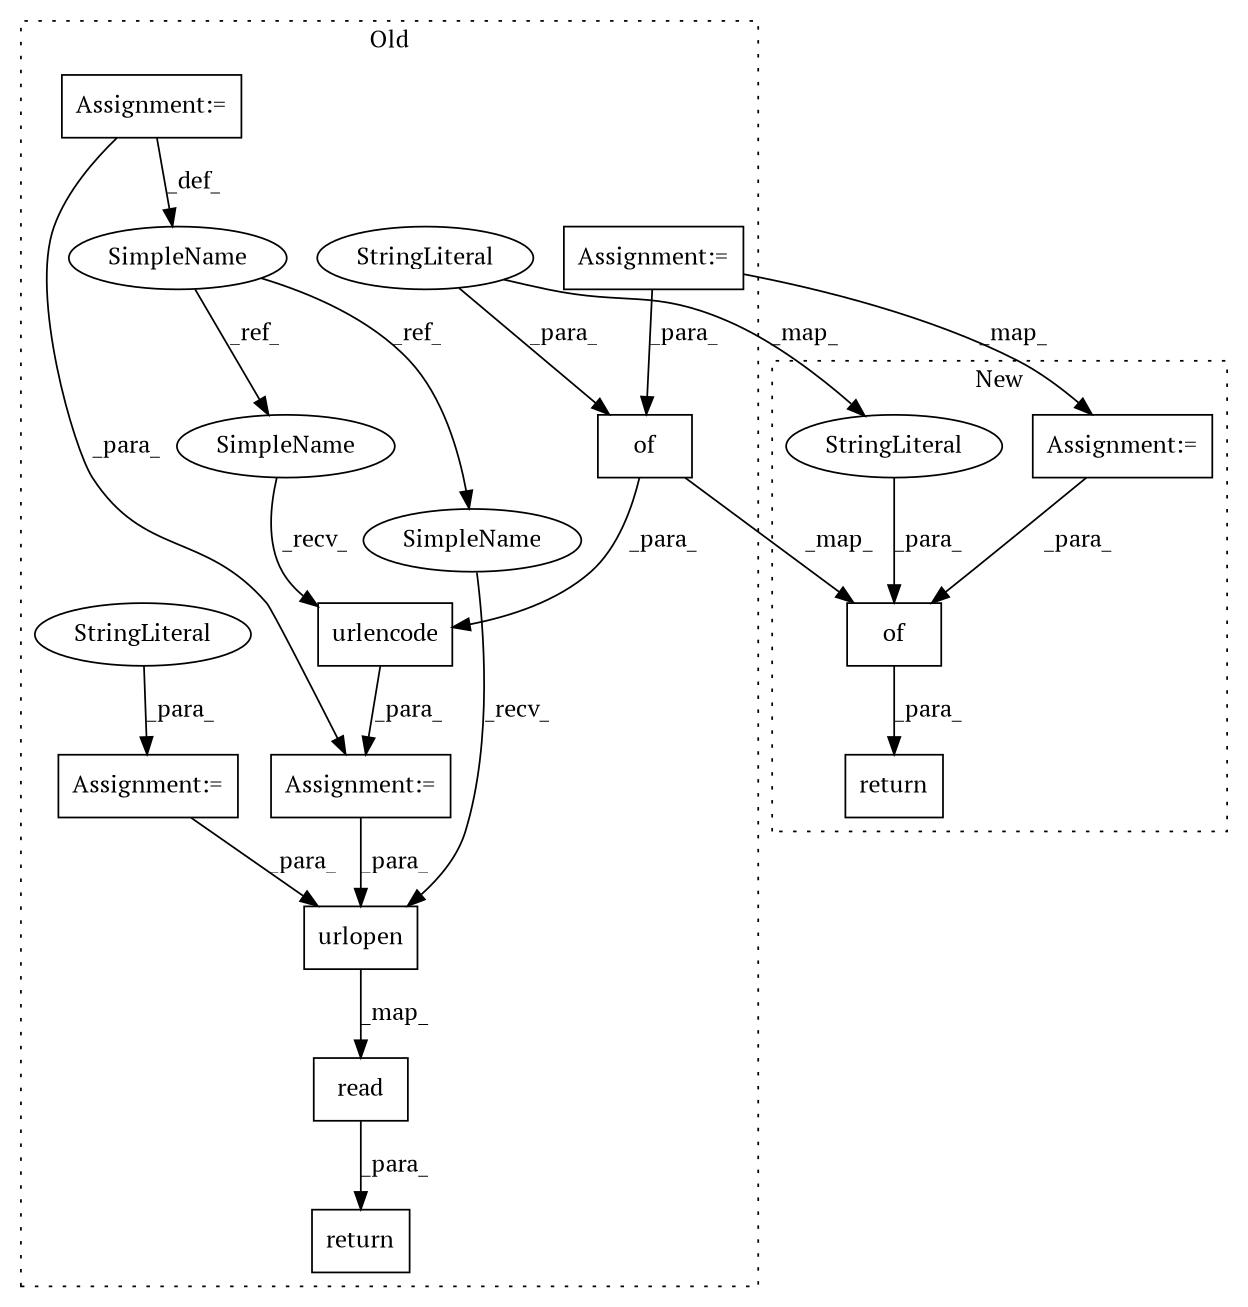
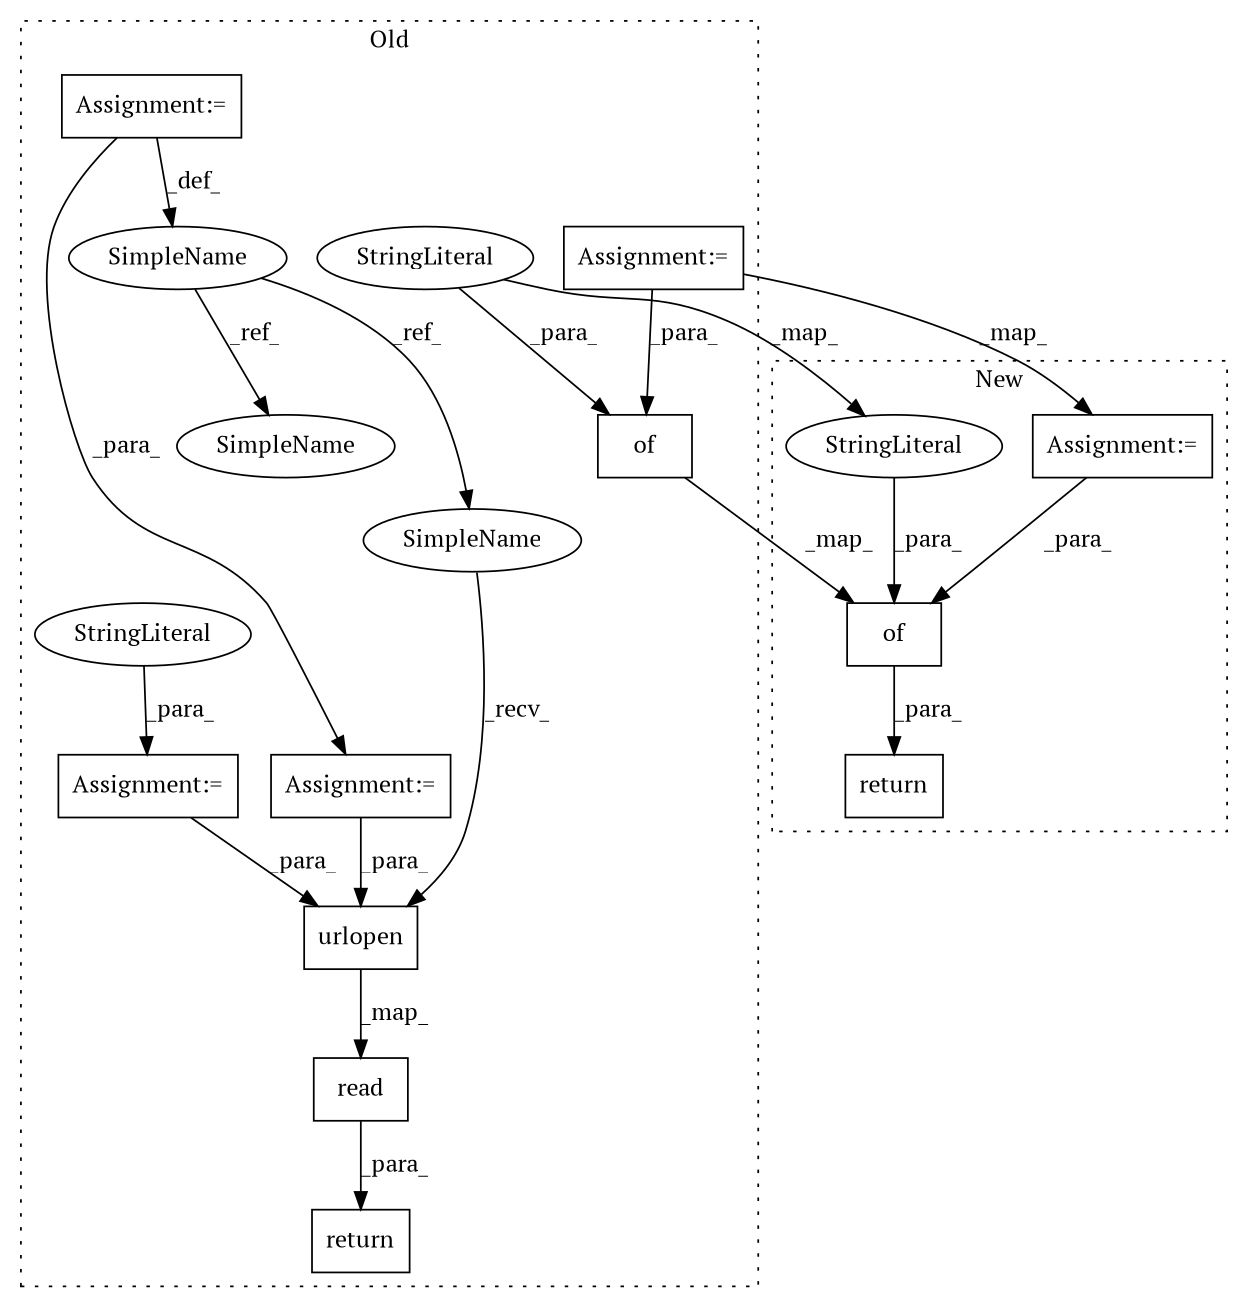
node "urlencode": removed
